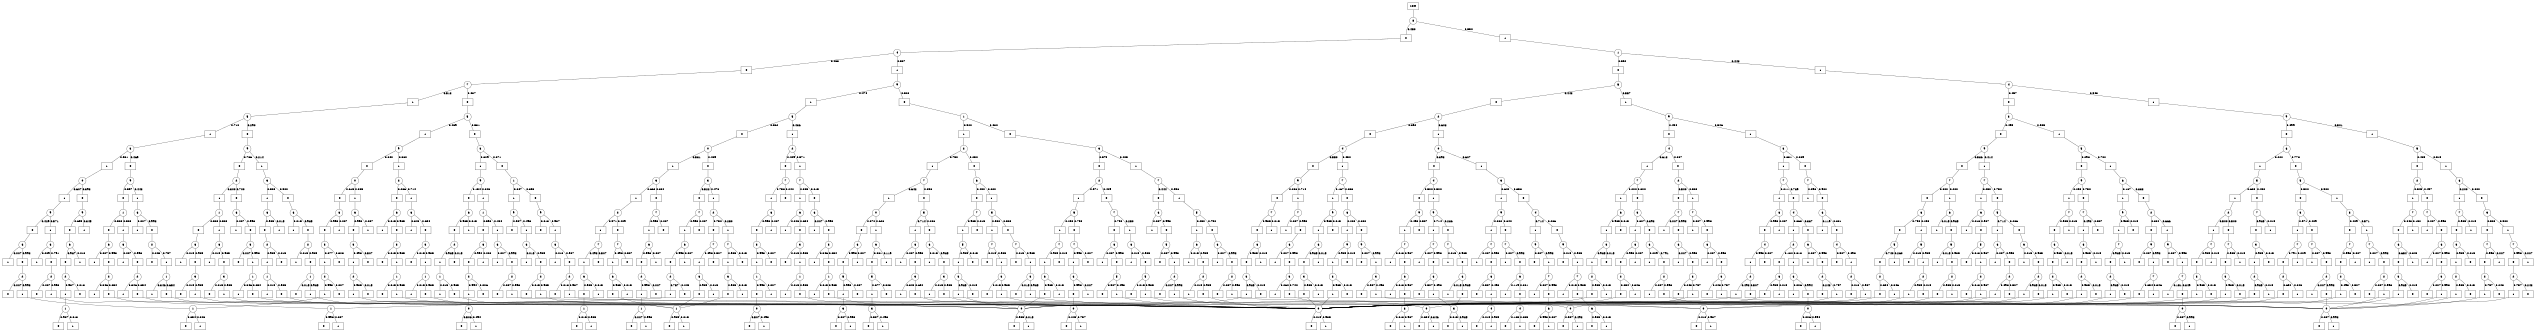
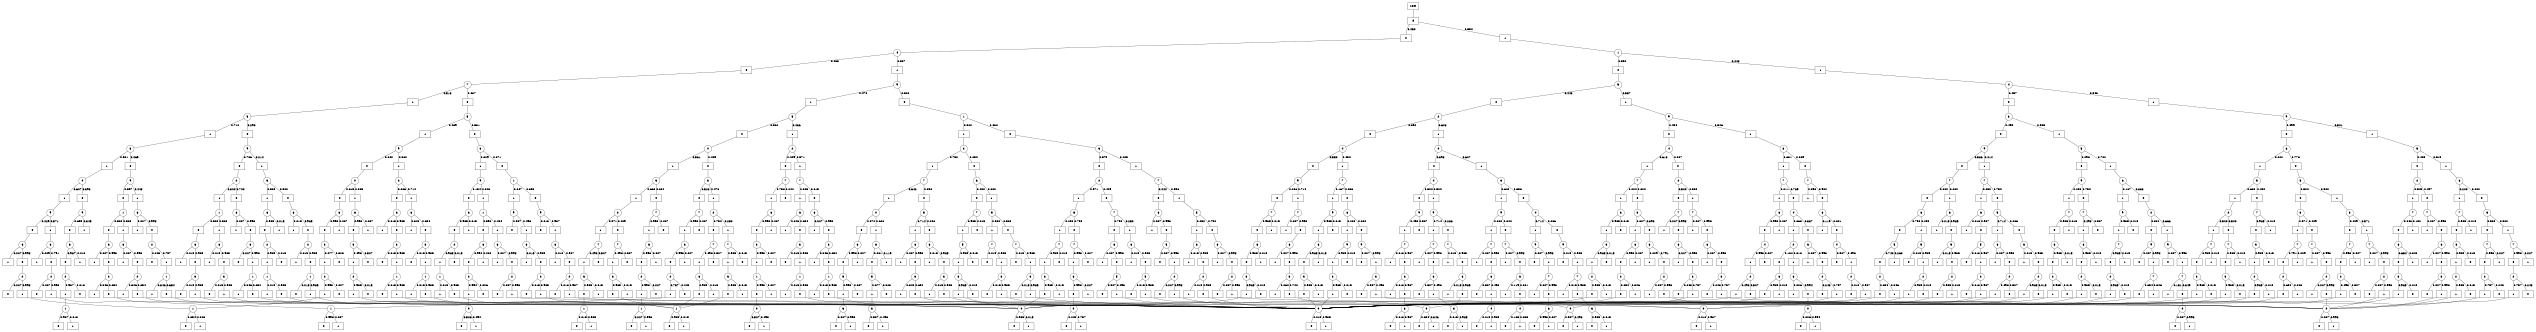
node "8": shape circle -> box
